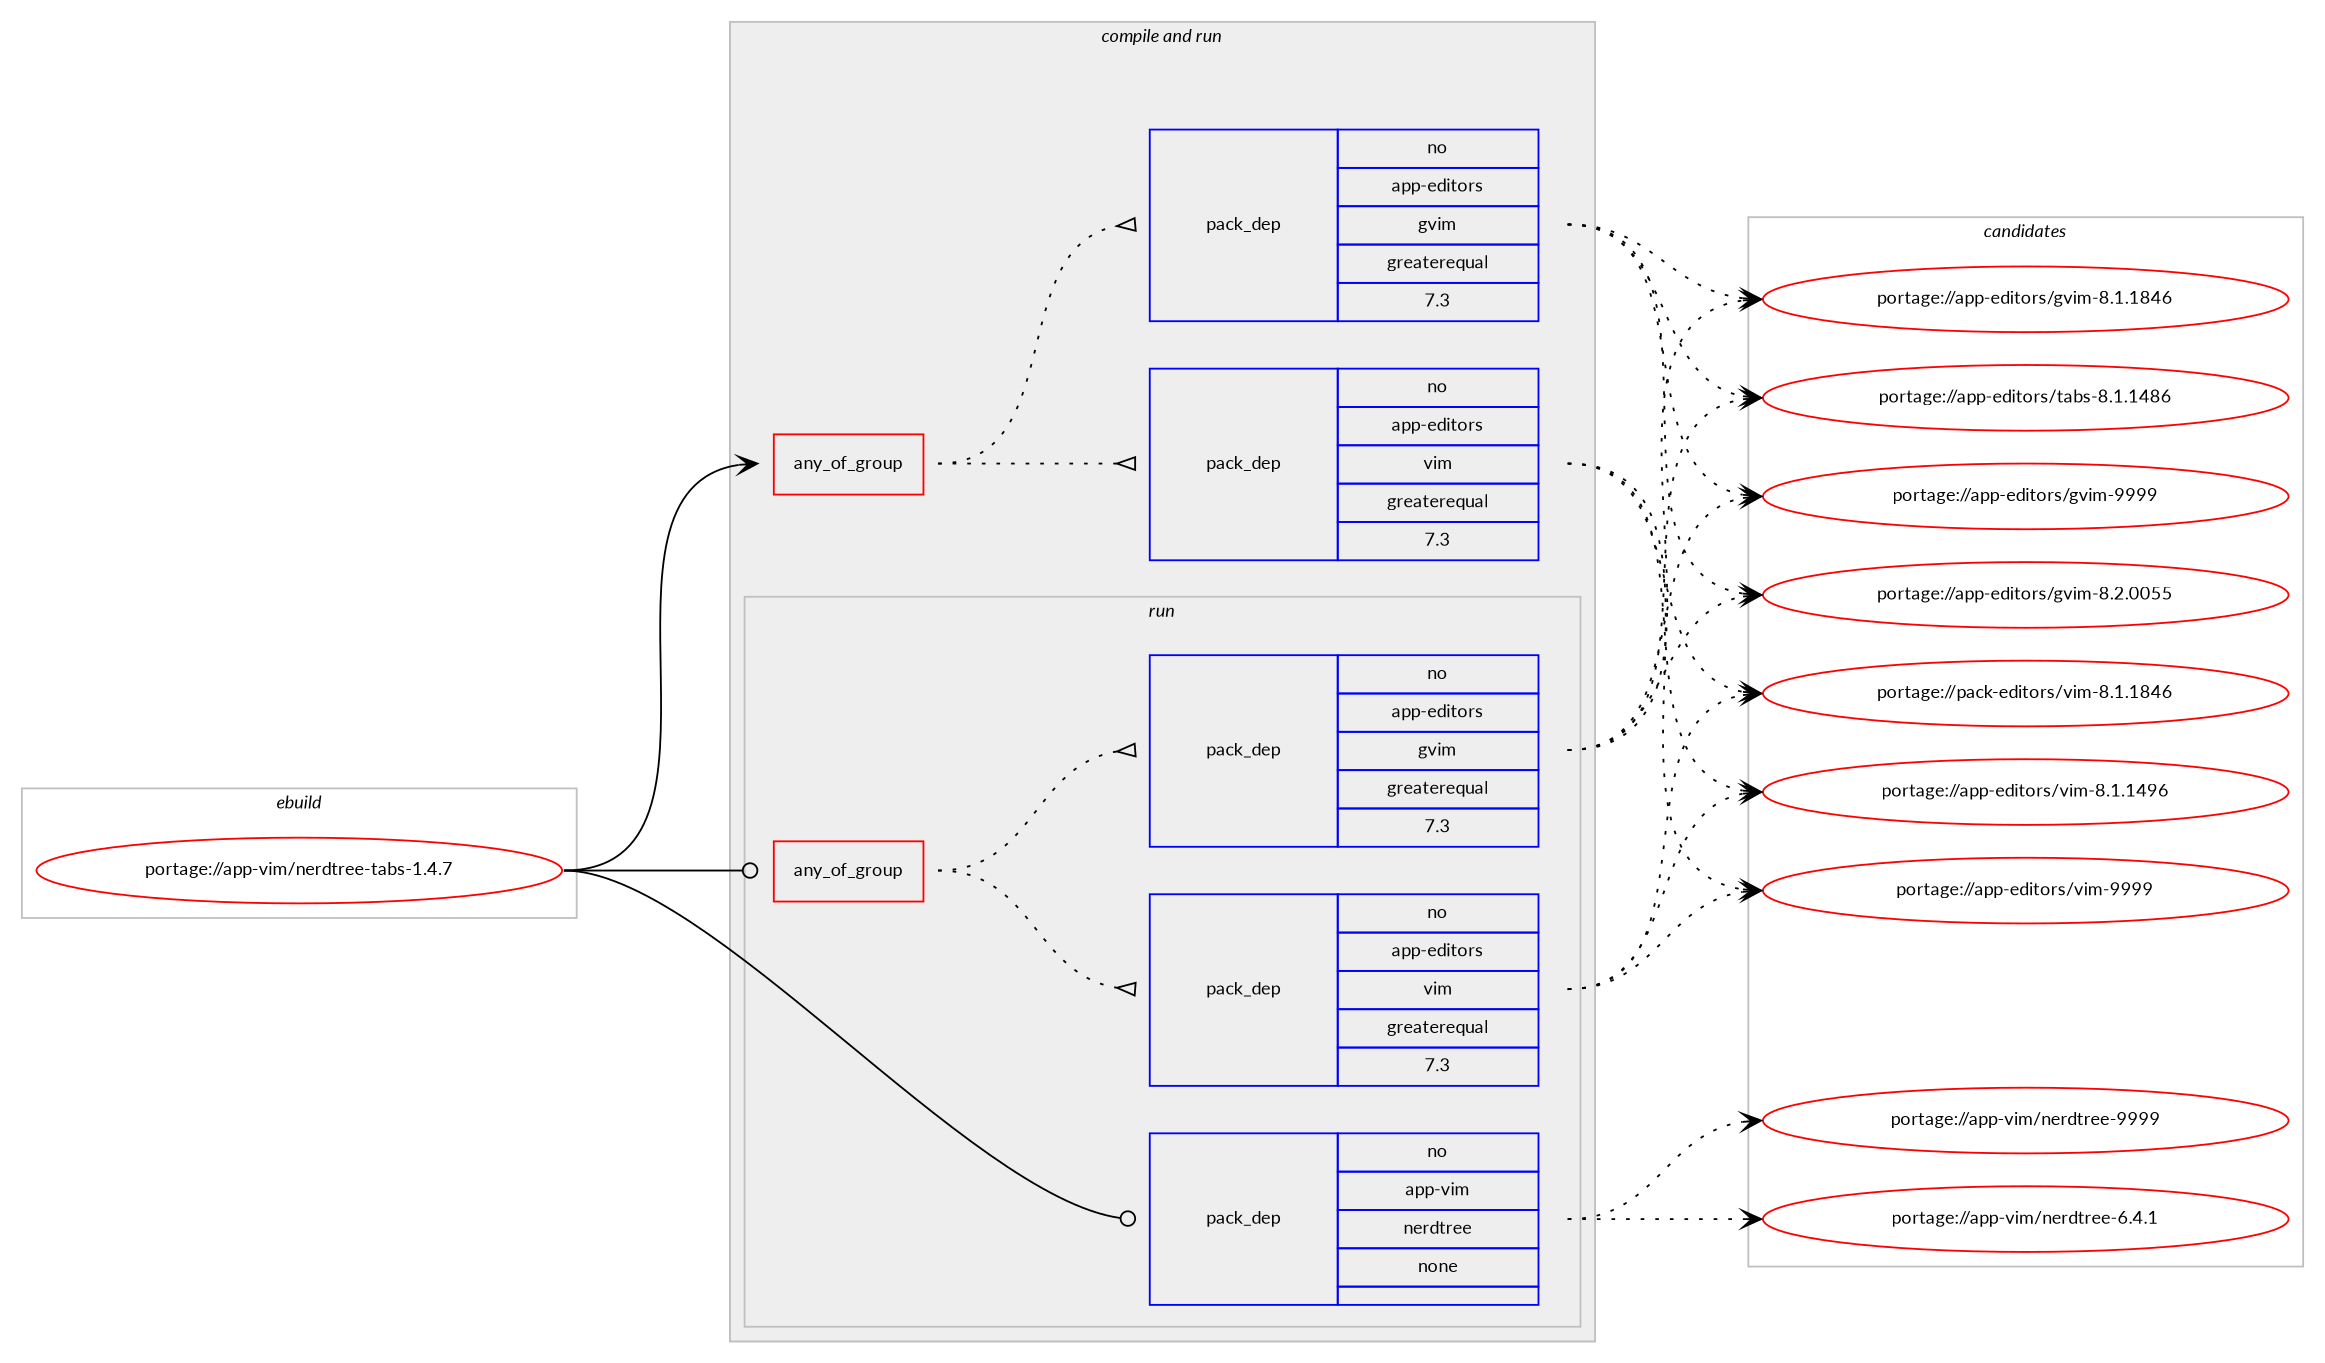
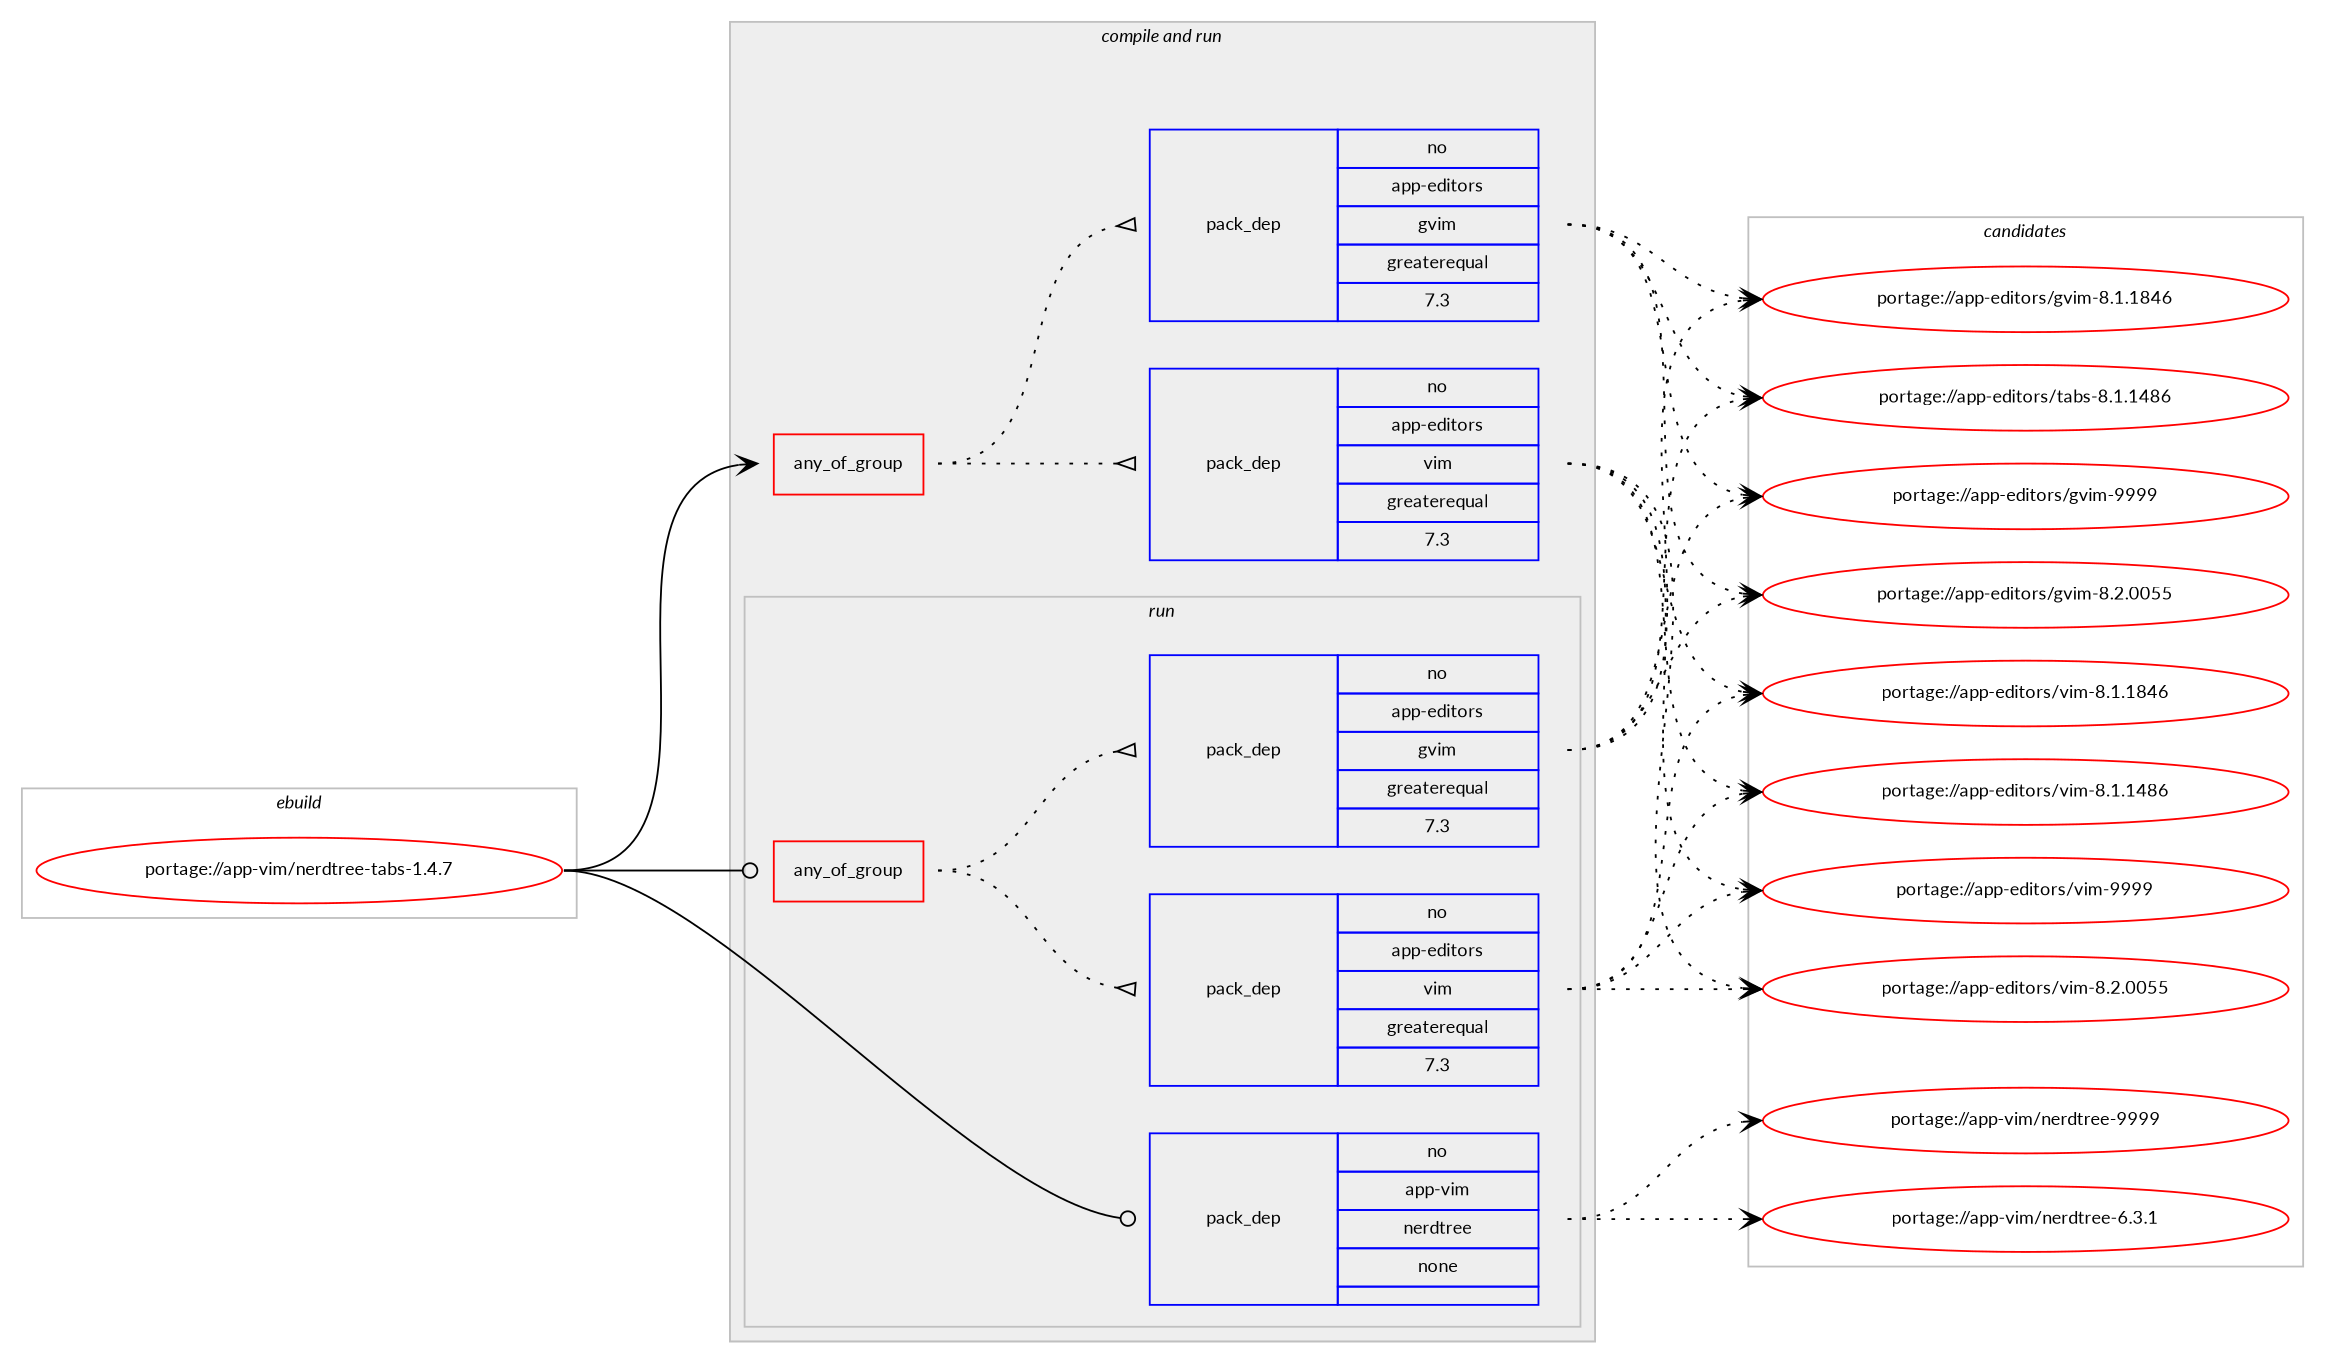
node "portage://pack-editors/vim-8.1.1846": label "portage://pack-editors/vim-8.1.1846" -> "portage://app-editors/vim-8.1.1846"
node "portage://app-editors/vim-8.1.1496": label "portage://app-editors/vim-8.1.1496" -> "portage://app-editors/vim-8.1.1486"
node "portage://app-editors/vim-8.2.0055": added
node "portage://app-vim/nerdtree-6.4.1": label "portage://app-vim/nerdtree-6.4.1" -> "portage://app-vim/nerdtree-6.3.1"
